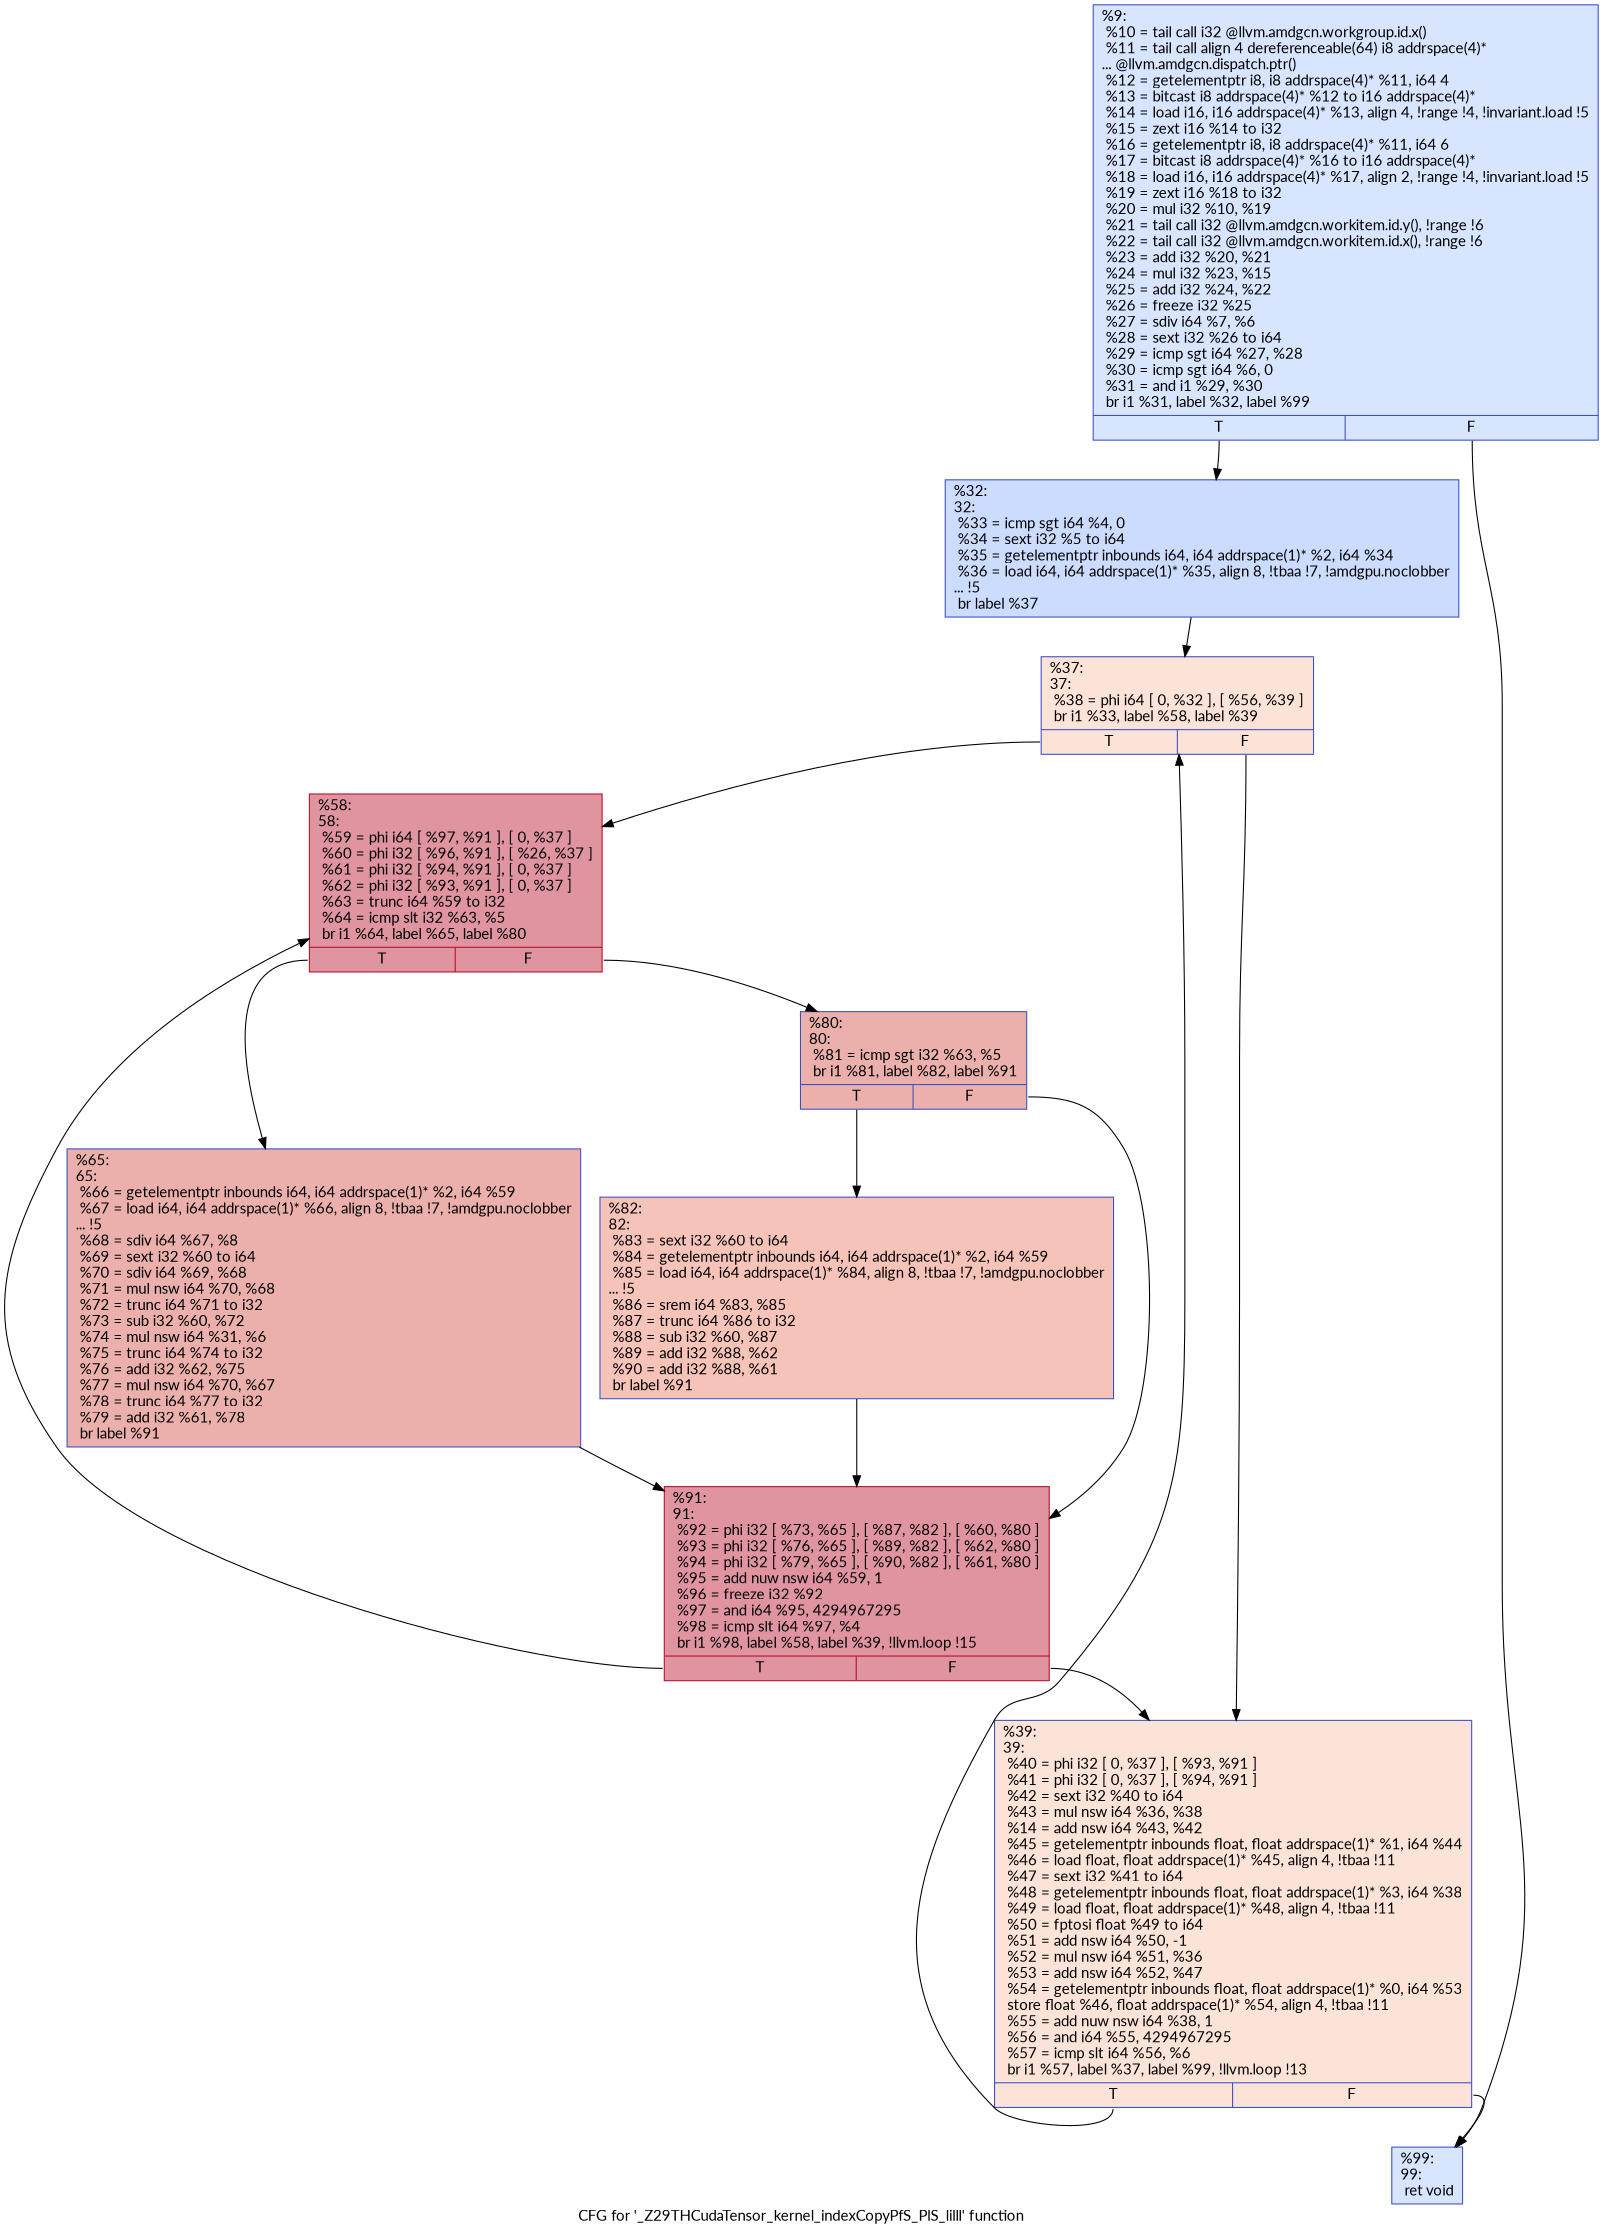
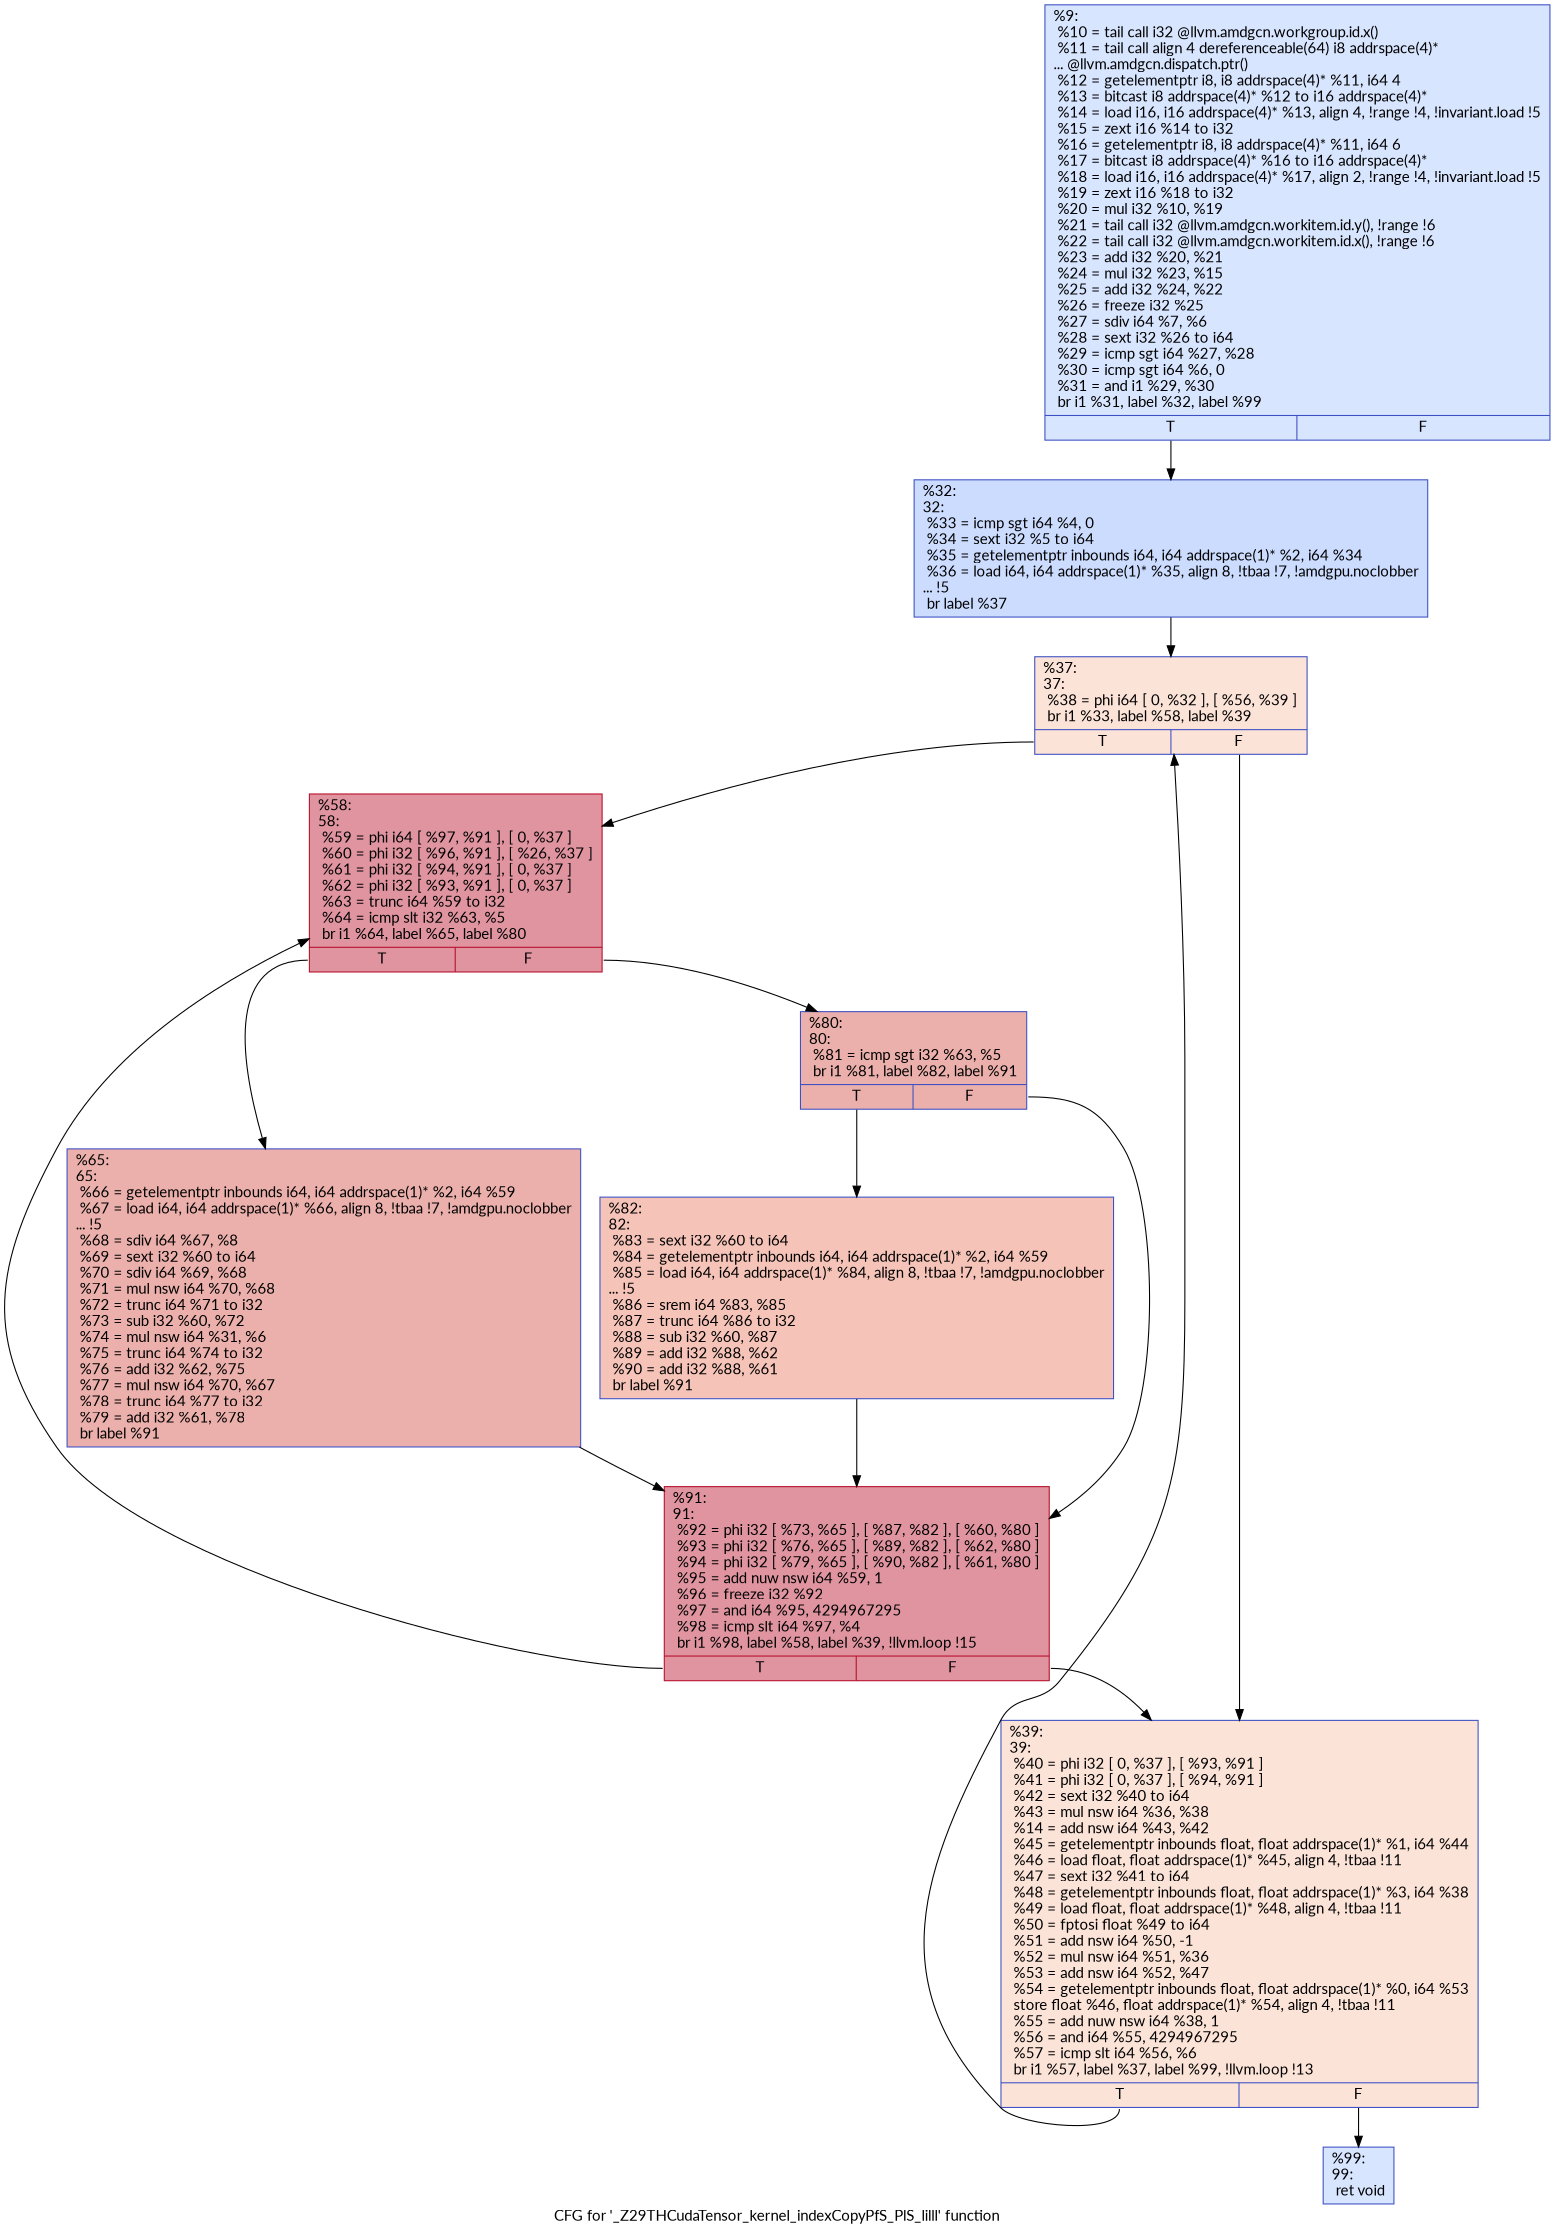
edge "%9:" -> "%99:": removed
